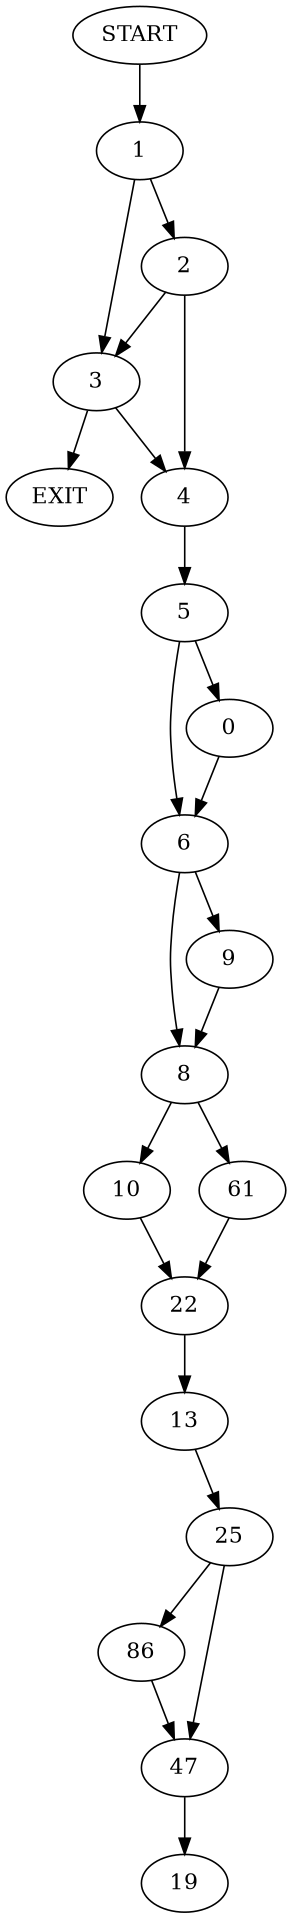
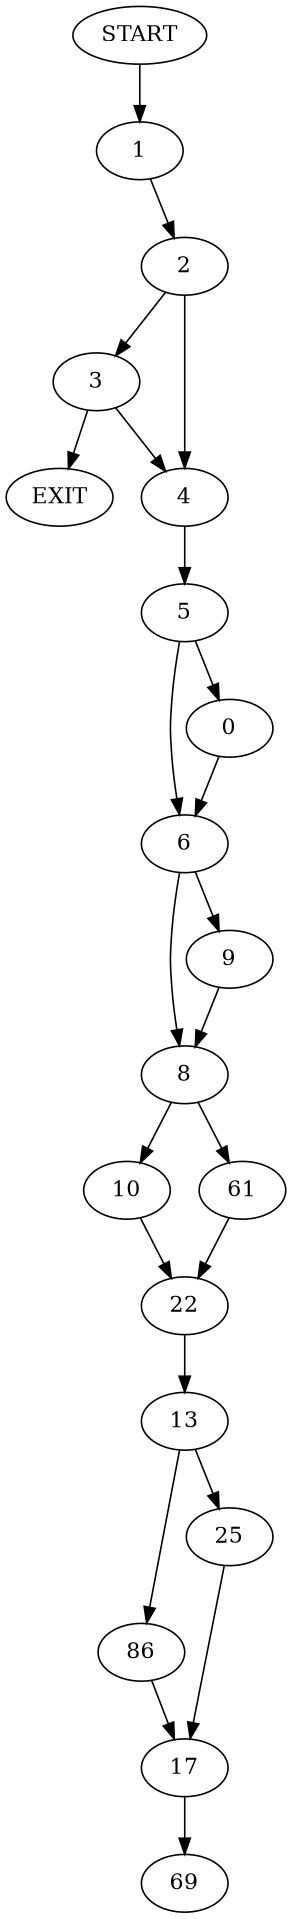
edge "1" -> "3": removed
edge "25" -> "86": now "13" -> "86"
node "47": label "47" -> "17"
node "19": label "19" -> "69"
